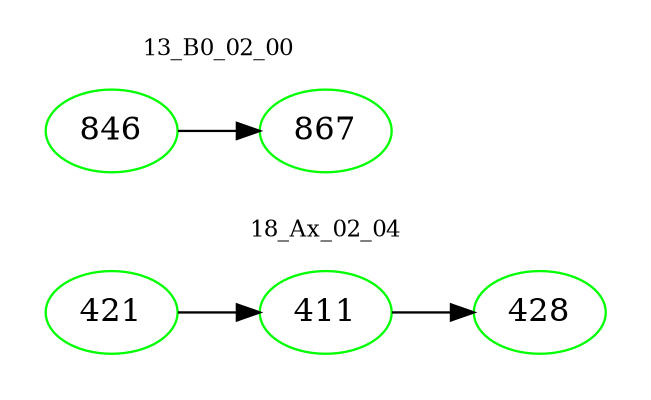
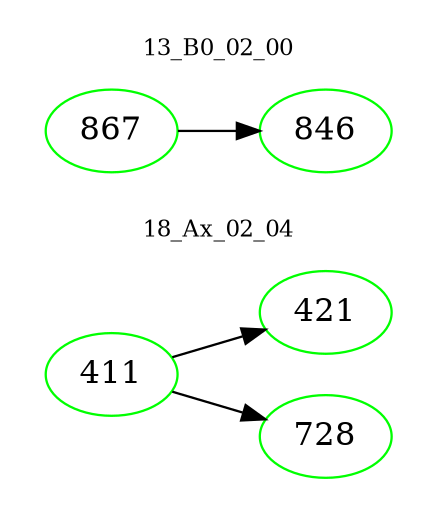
edge "846" -> "867": reversed
edge "421" -> "411": reversed
node "428": label "428" -> "728"
